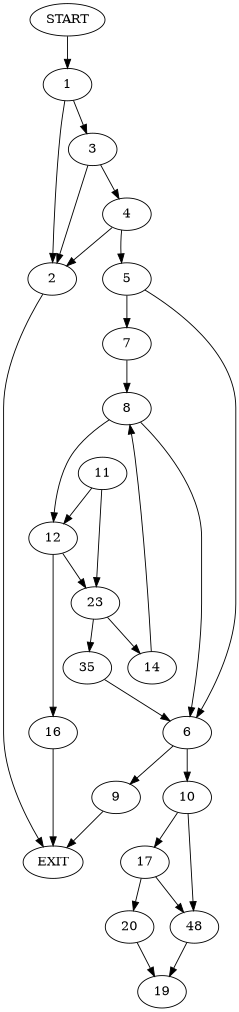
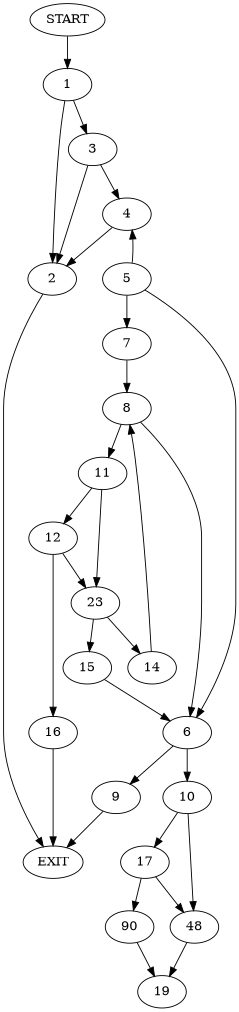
edge "4" -> "5": reversed
edge "8" -> "12": now "8" -> "11"
node "35": label "35" -> "15"
node "20": label "20" -> "90"
